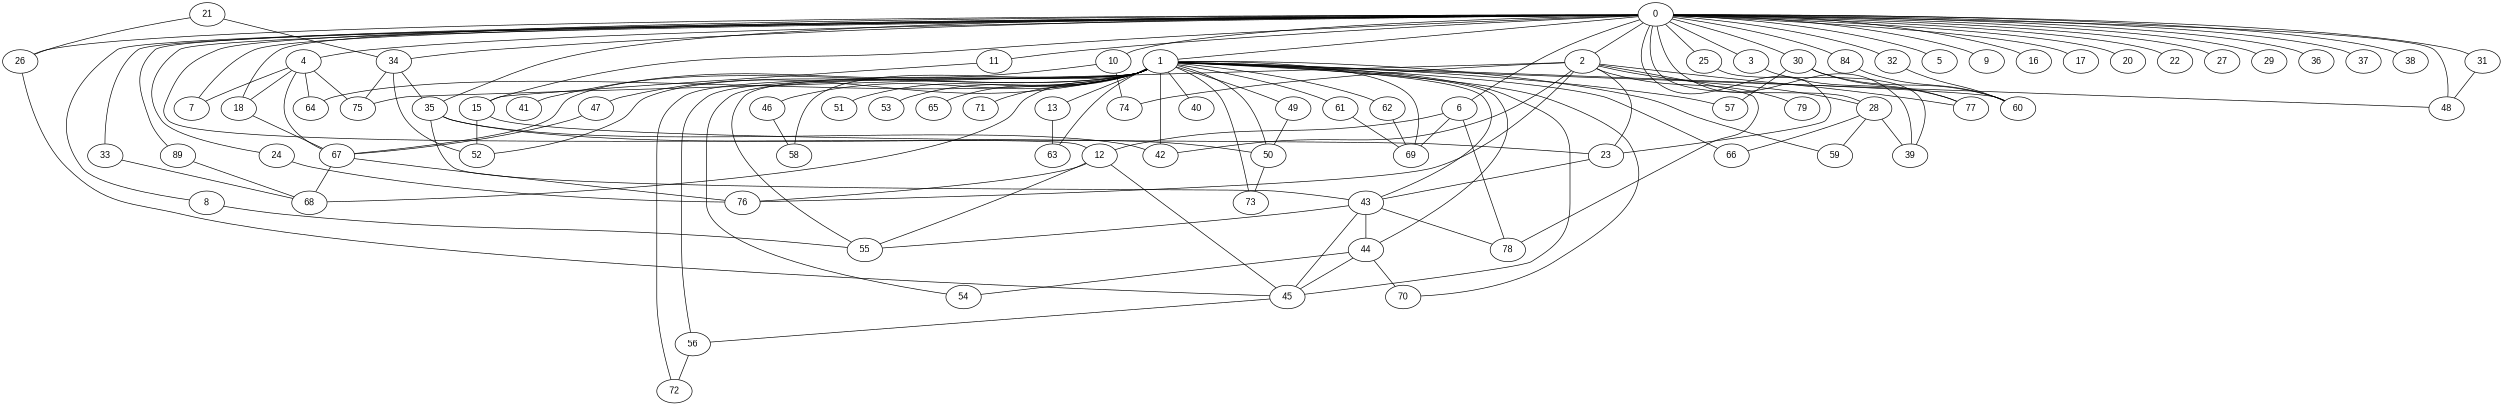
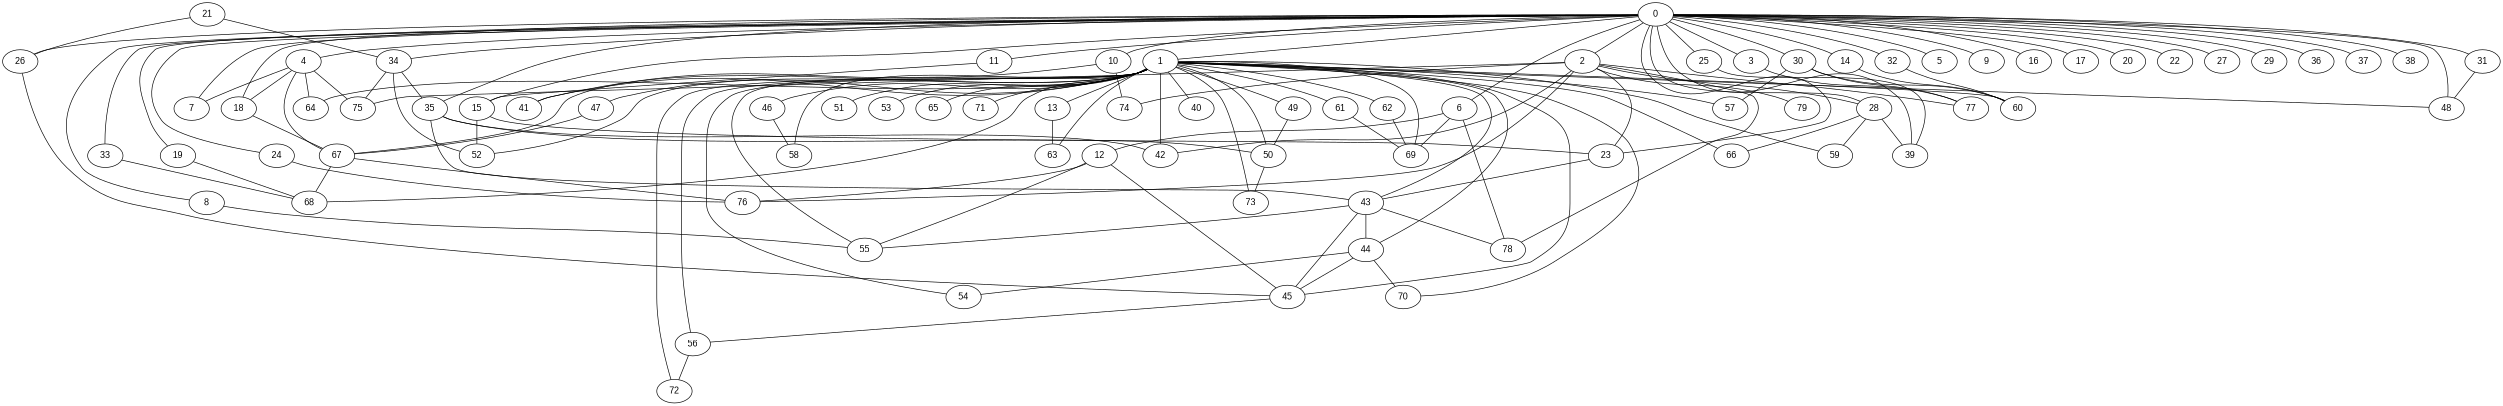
edge "0" -- "12": removed
node "84": label "84" -> "14"
edge "1" -- "41": added
node "89": label "89" -> "19"
